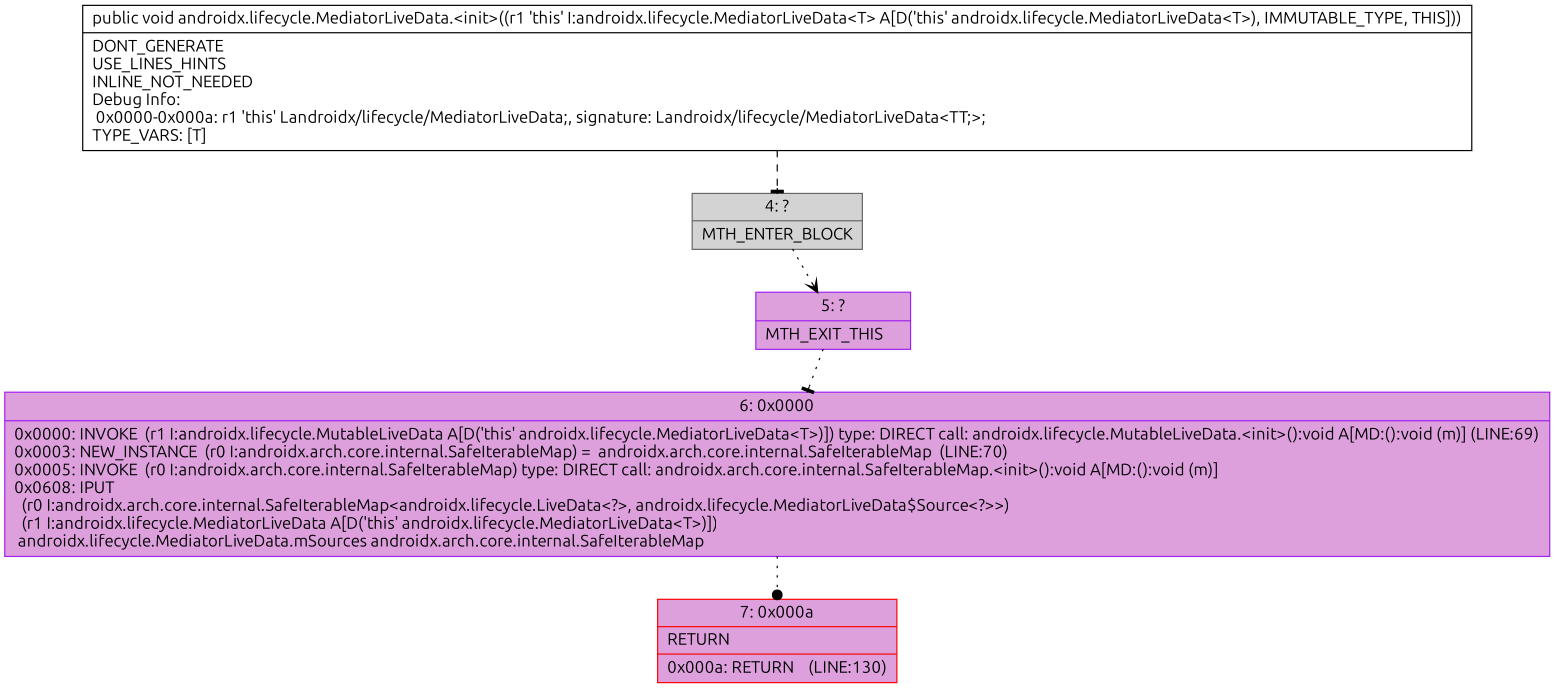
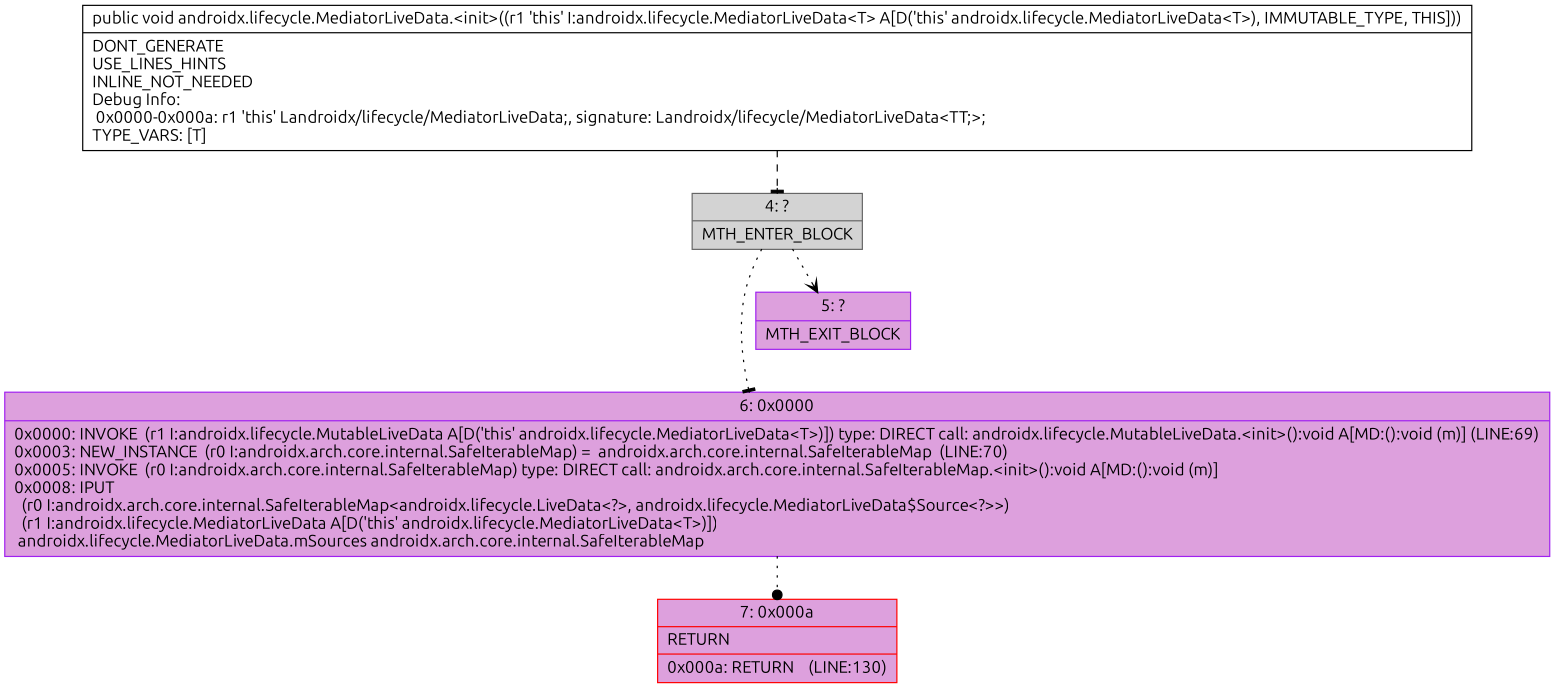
node "5: ?": text "MTH_EXIT_THIS" -> "MTH_EXIT_BLOCK"
edge "5: ?" -> "6: 0x0000": now "4: ?" -> "6: 0x0000"
node "6: 0x0000": text "0x0608: IPUT" -> "0x0008: IPUT"
